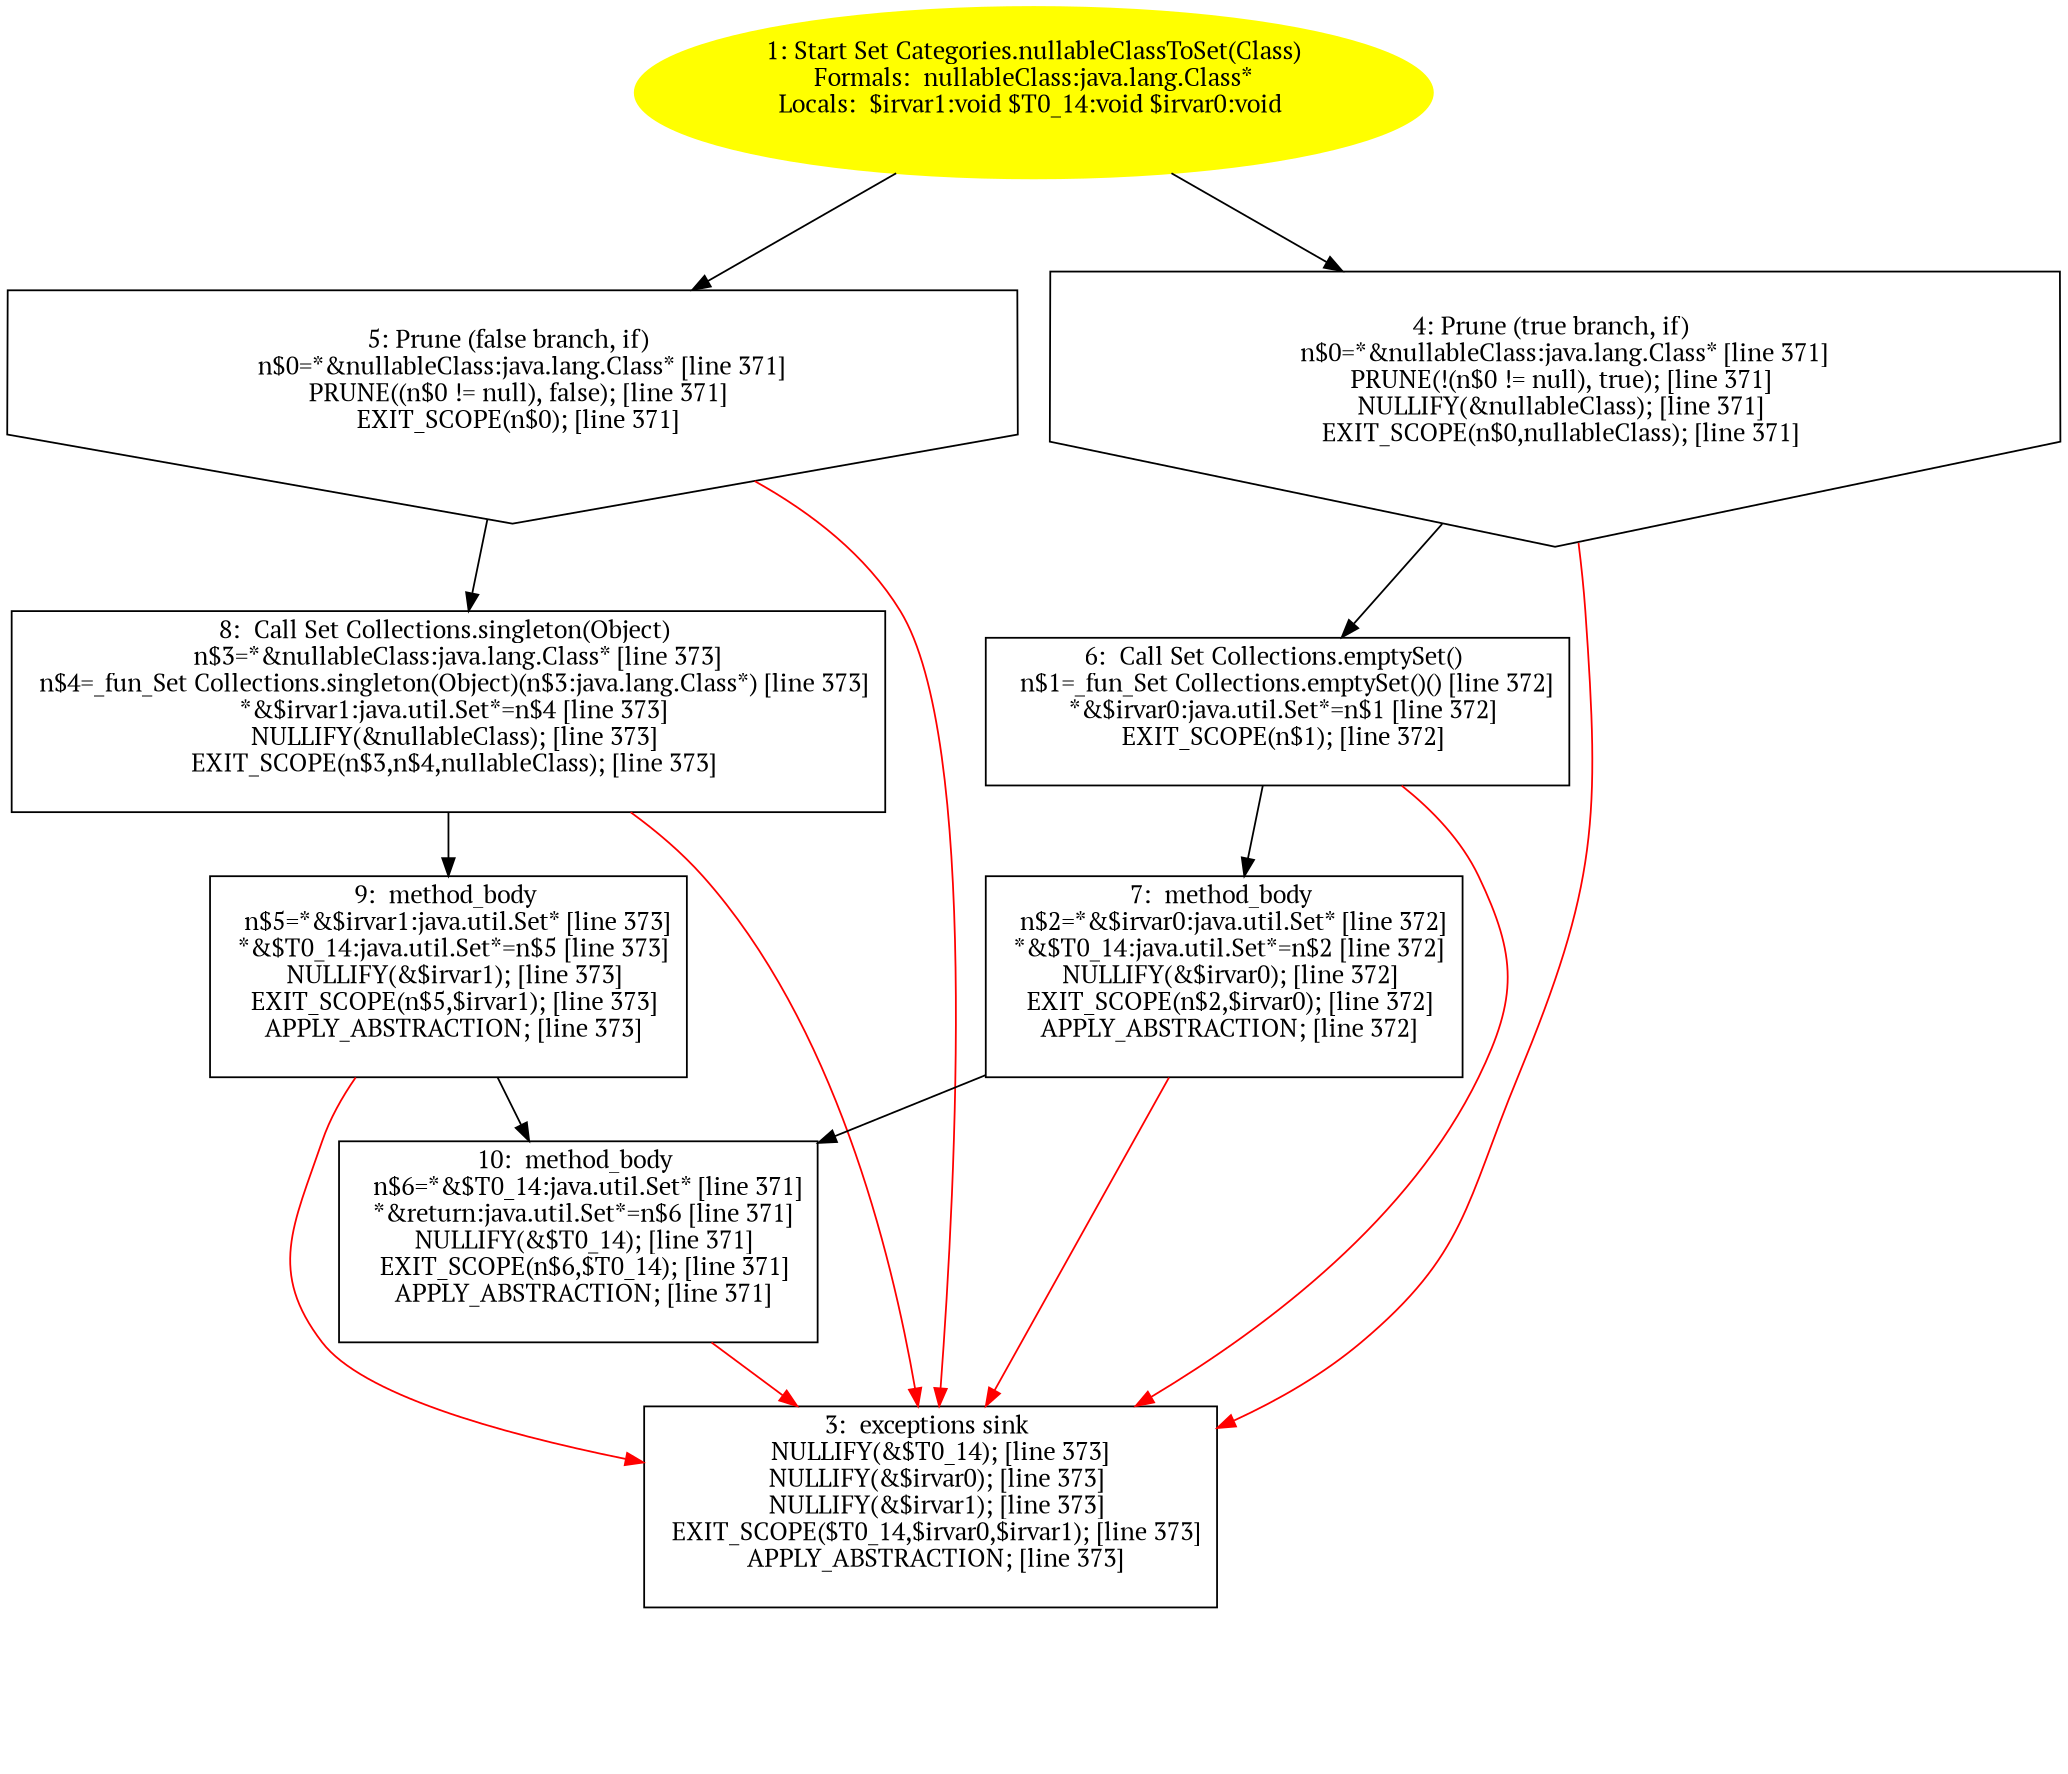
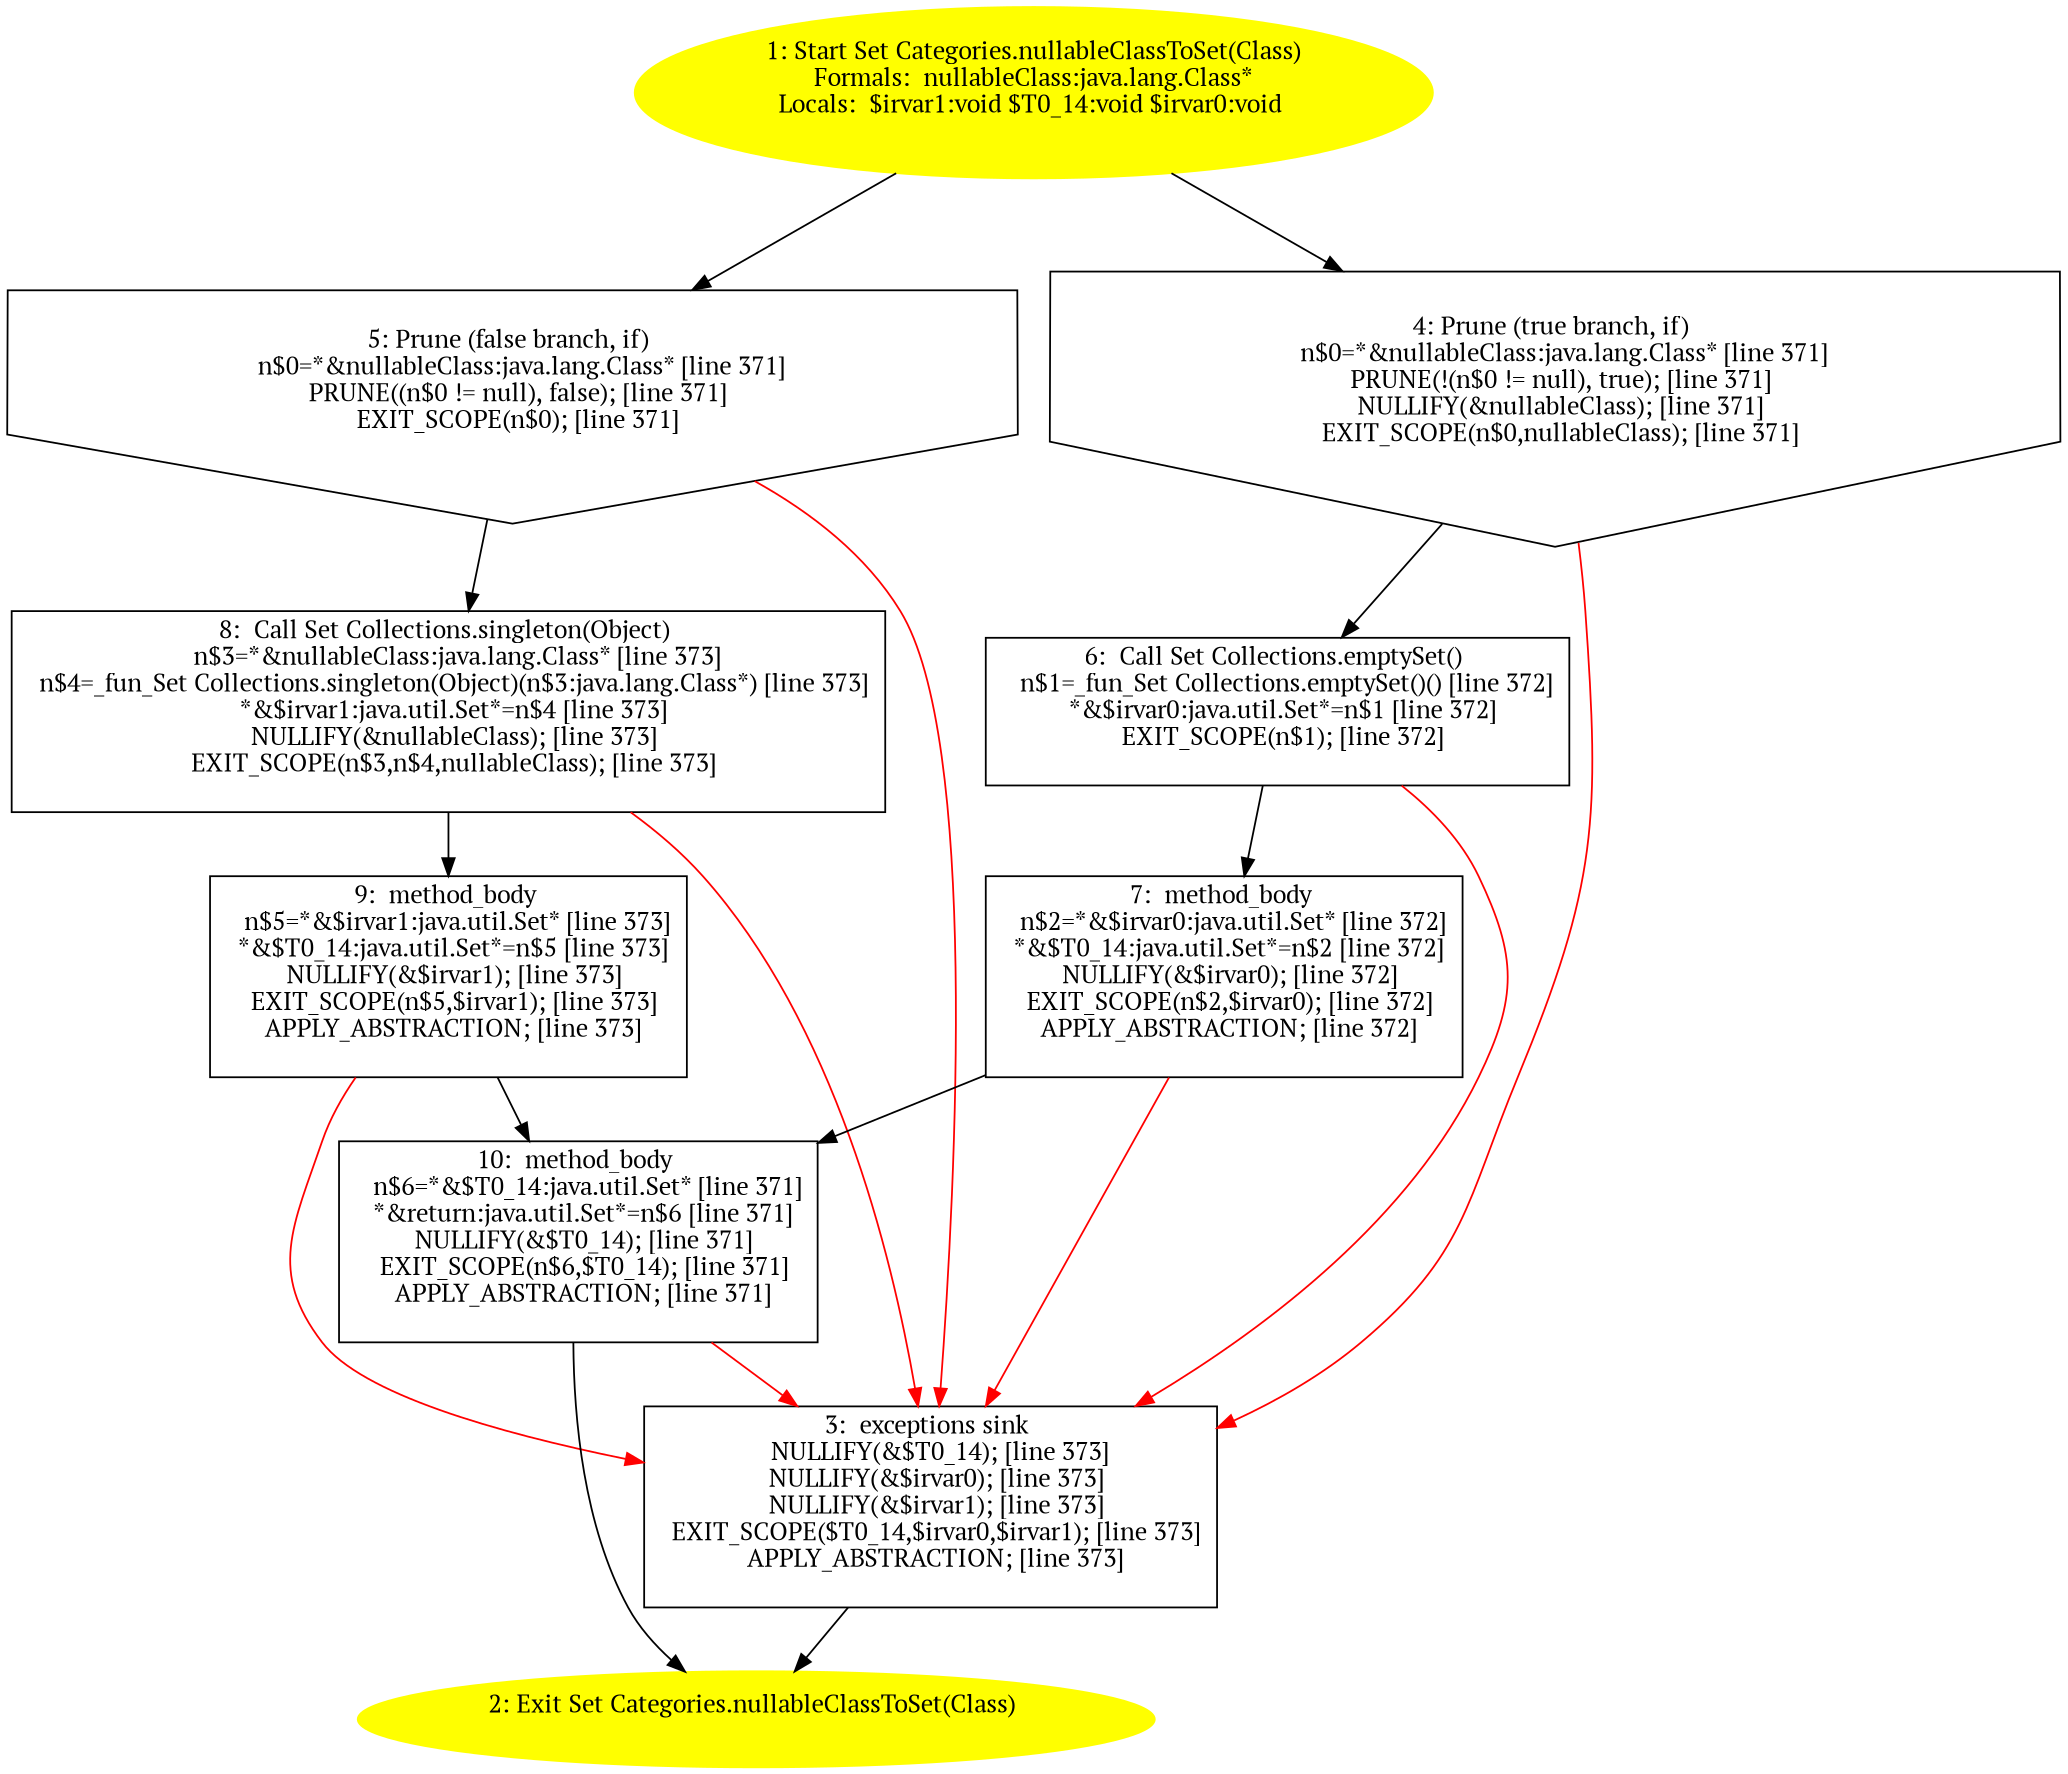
node "2: Exit Set Categories.nullableClassToSet(Class)": added
